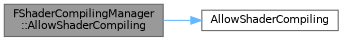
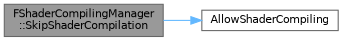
node "FShaderCompilingManager ::AllowShaderCompiling": label "FShaderCompilingManager ::AllowShaderCompiling" -> "FShaderCompilingManager ::SkipShaderCompilation"
